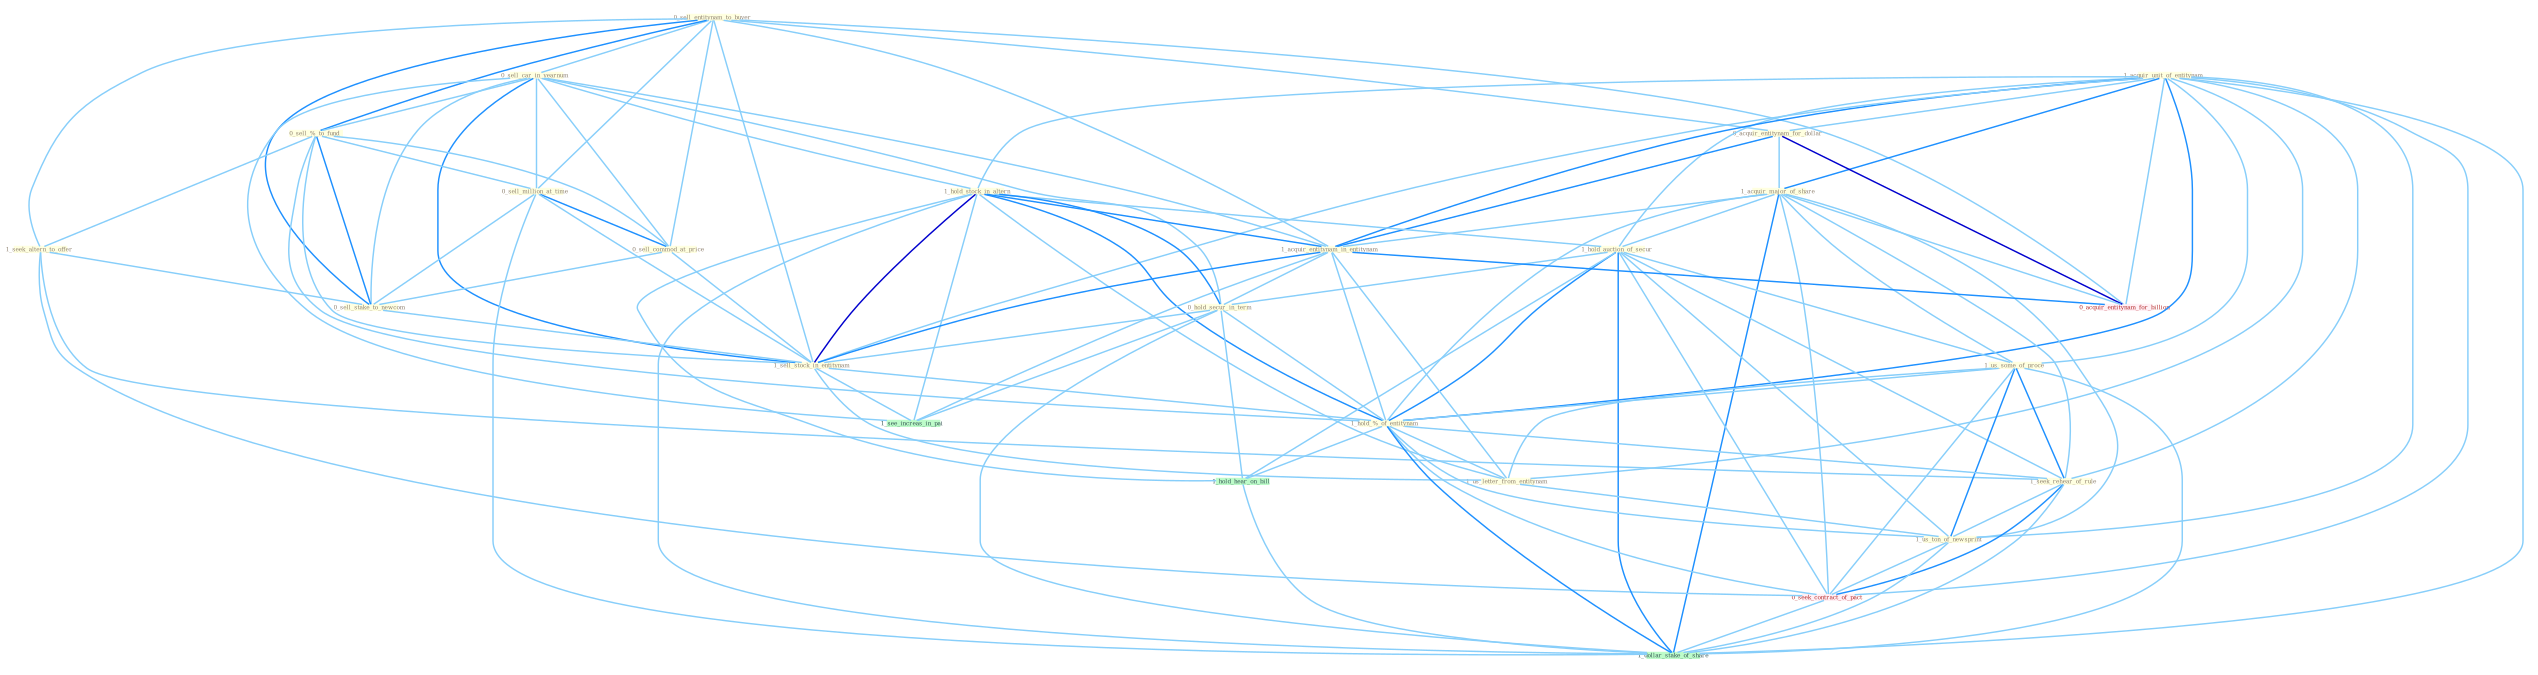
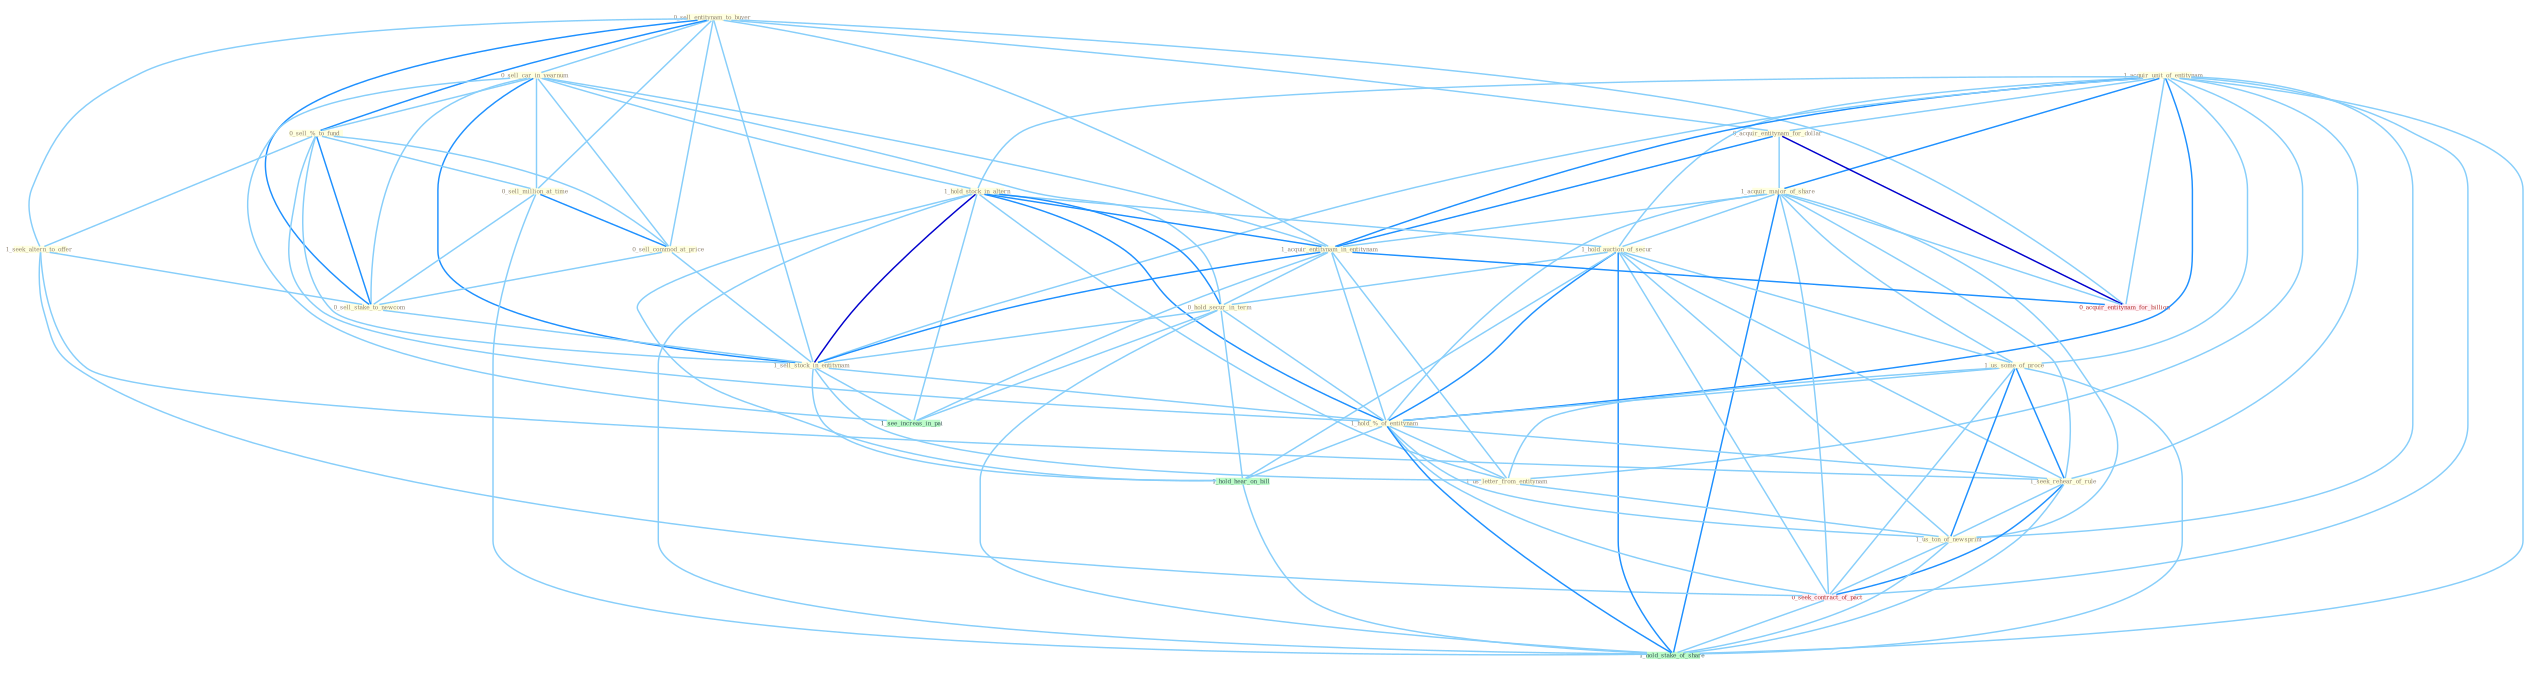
edge "0_sell_million_at_time" -- "1_sell_stock_in_entitynam": now "1_hold_hear_on_bill" -- "1_sell_stock_in_entitynam"
node "1_dollar_stake_of_share": label "1_dollar_stake_of_share" -> "1_hold_stake_of_share"
